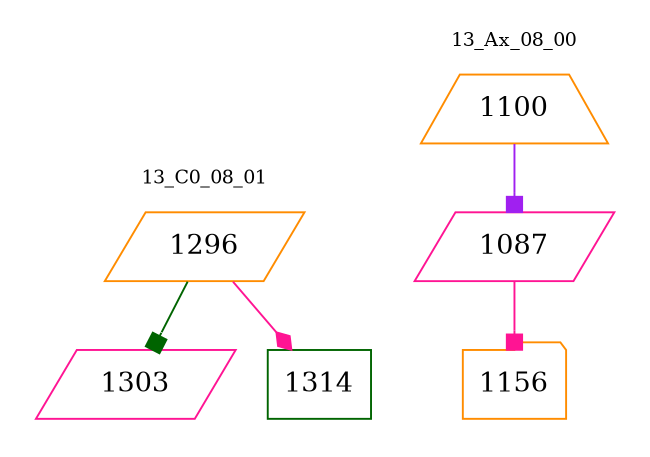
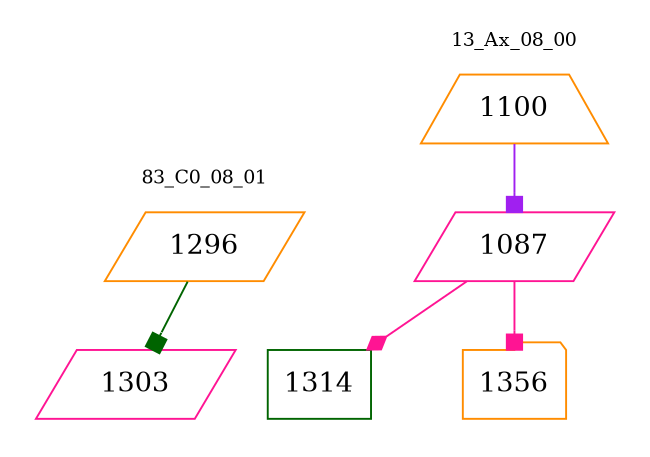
cluster "13_C0_08_01": label "13_C0_08_01" -> "83_C0_08_01"
edge "1296" -> "1314": now "1087" -> "1314"
node "1156": label "1156" -> "1356"
